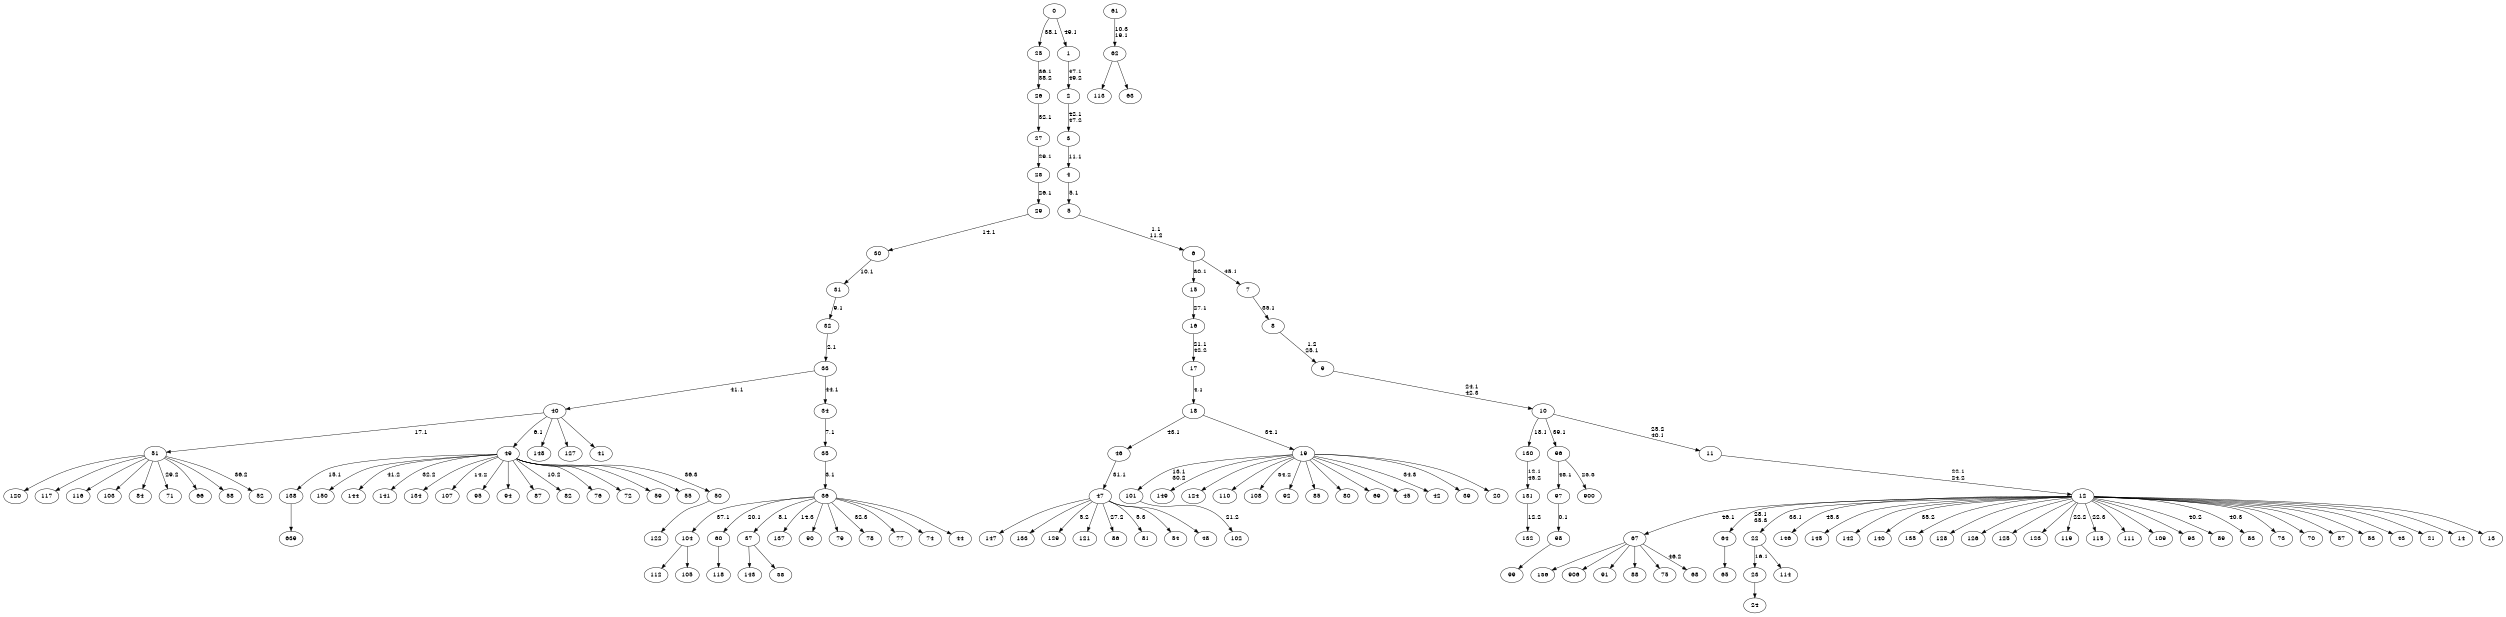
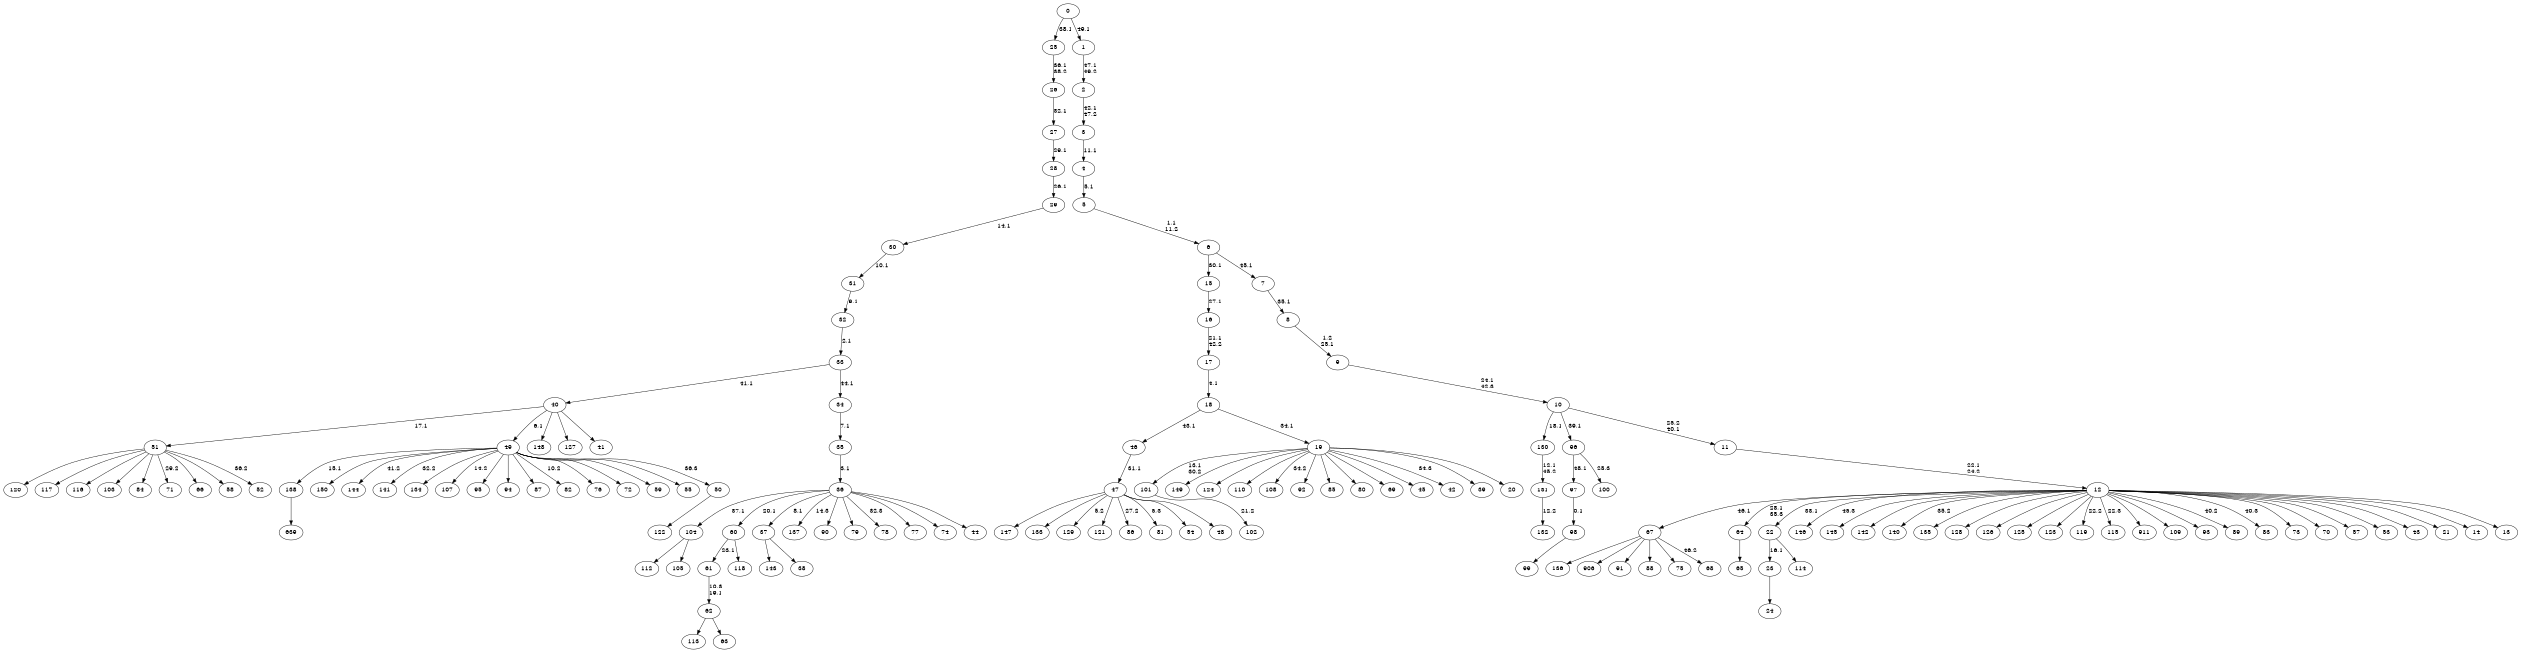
node "900": label "900" -> "100"
node "111": label "111" -> "911"
edge "60" -> "61": added, label "23,1"
